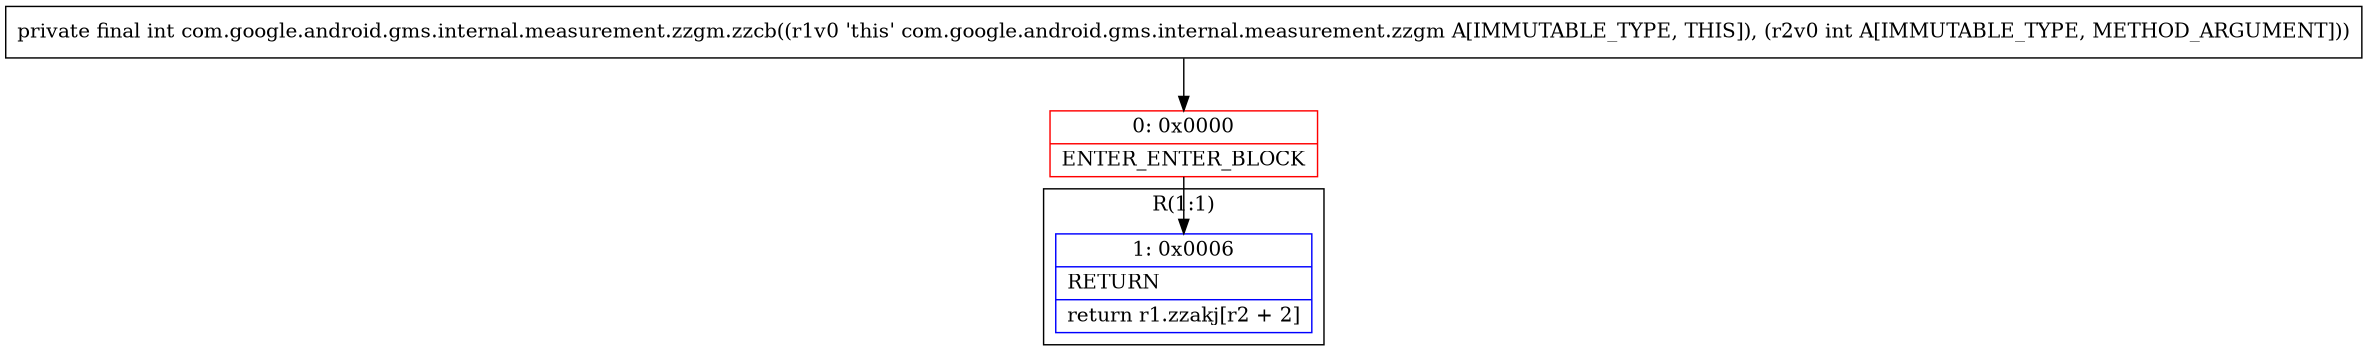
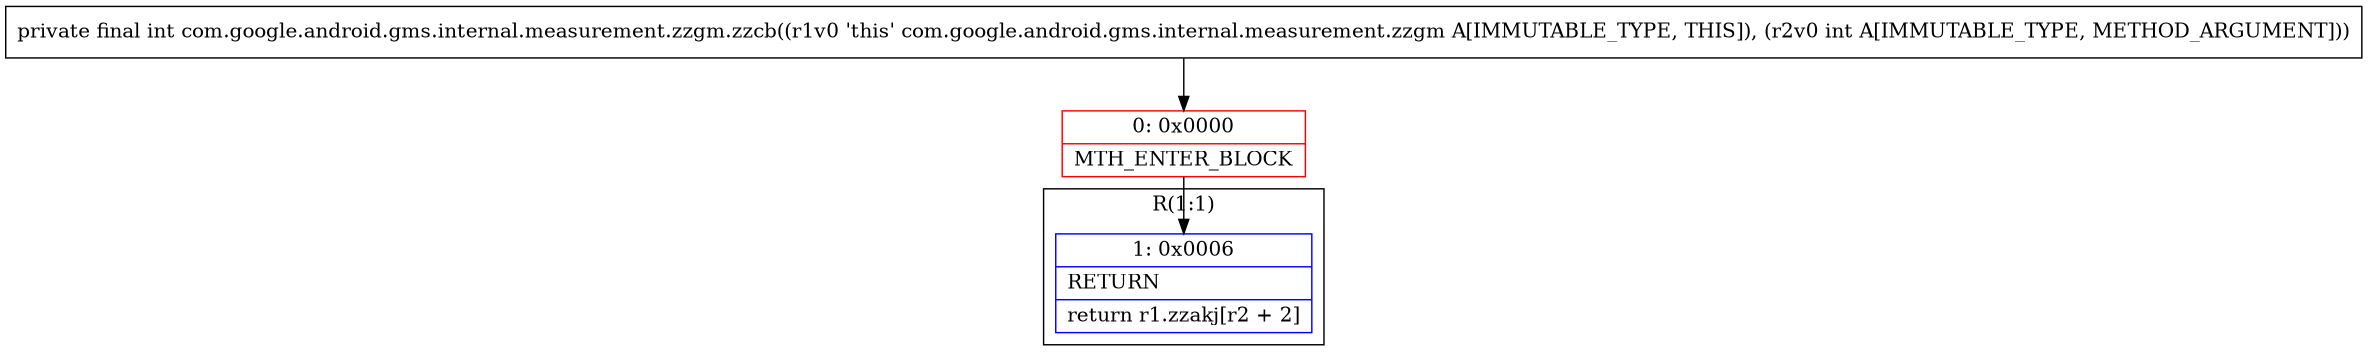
node "0: 0x0000": text "ENTER_ENTER_BLOCK" -> "MTH_ENTER_BLOCK"
